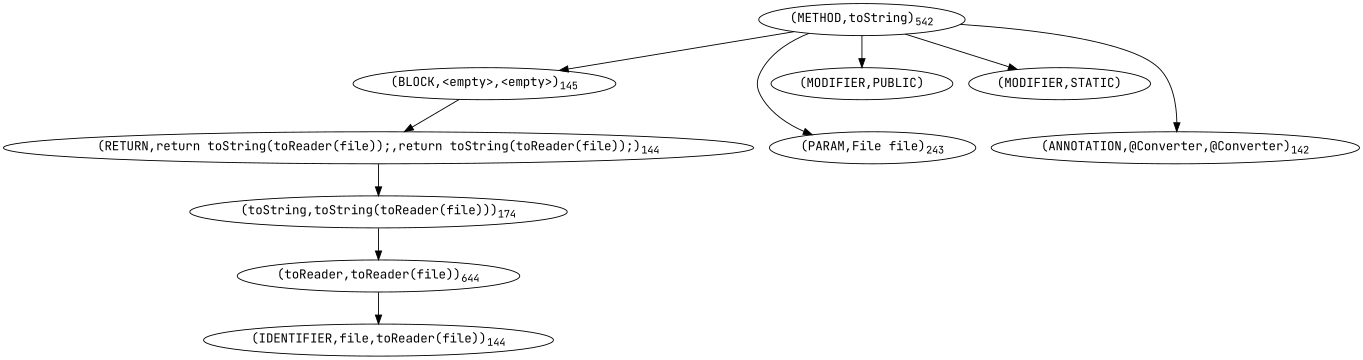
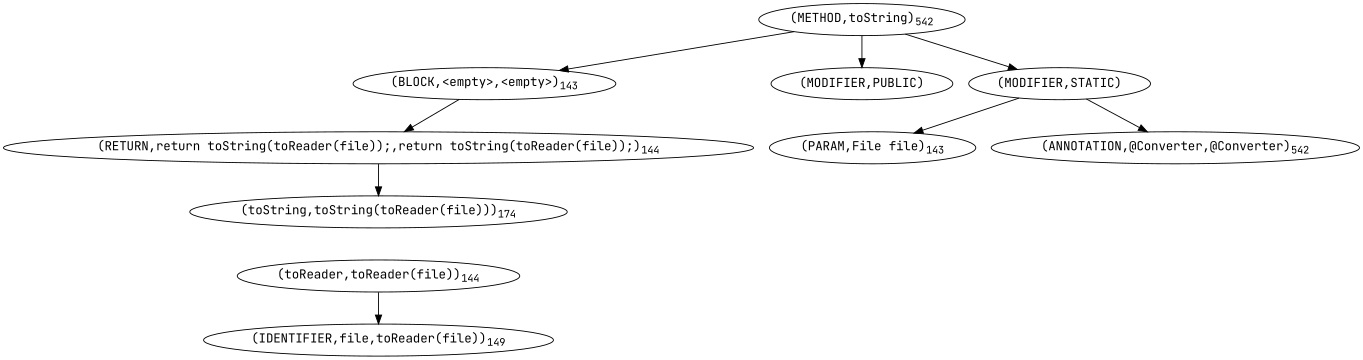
edge "(METHOD,toString)" -> "(ANNOTATION,@Converter,@Converter)": now "(MODIFIER,STATIC)" -> "(ANNOTATION,@Converter,@Converter)"
edge "(METHOD,toString)" -> "(PARAM,File file)": now "(MODIFIER,STATIC)" -> "(PARAM,File file)"
node "(BLOCK,<empty>,<empty>)": text "145" -> "143"
node "(PARAM,File file)": text "243" -> "143"
node "(ANNOTATION,@Converter,@Converter)": text "142" -> "542"
edge "(toString,toString(toReader(file)))" -> "(toReader,toReader(file))": removed
node "(toReader,toReader(file))": text "644" -> "144"
node "(IDENTIFIER,file,toReader(file))": text "144" -> "149"
